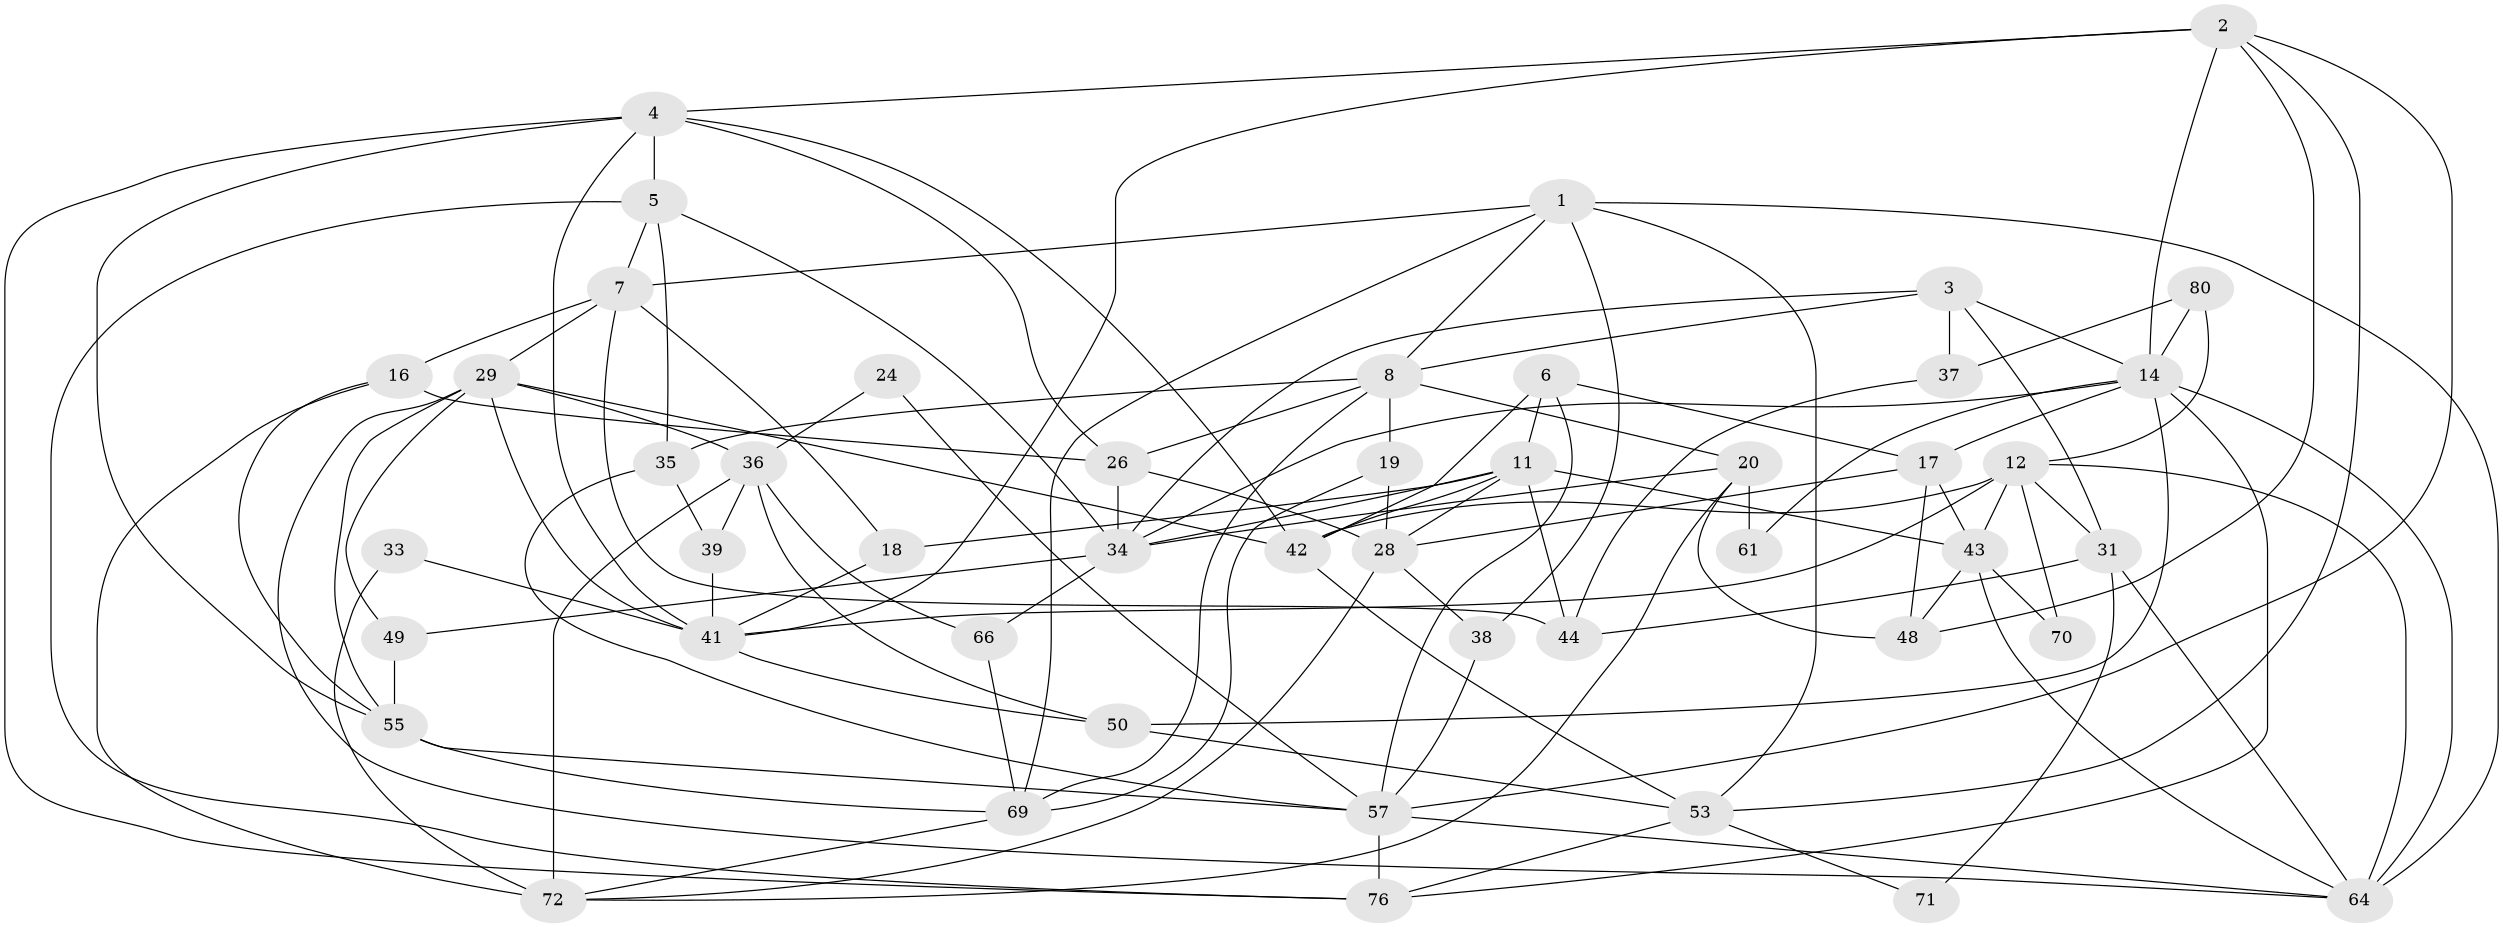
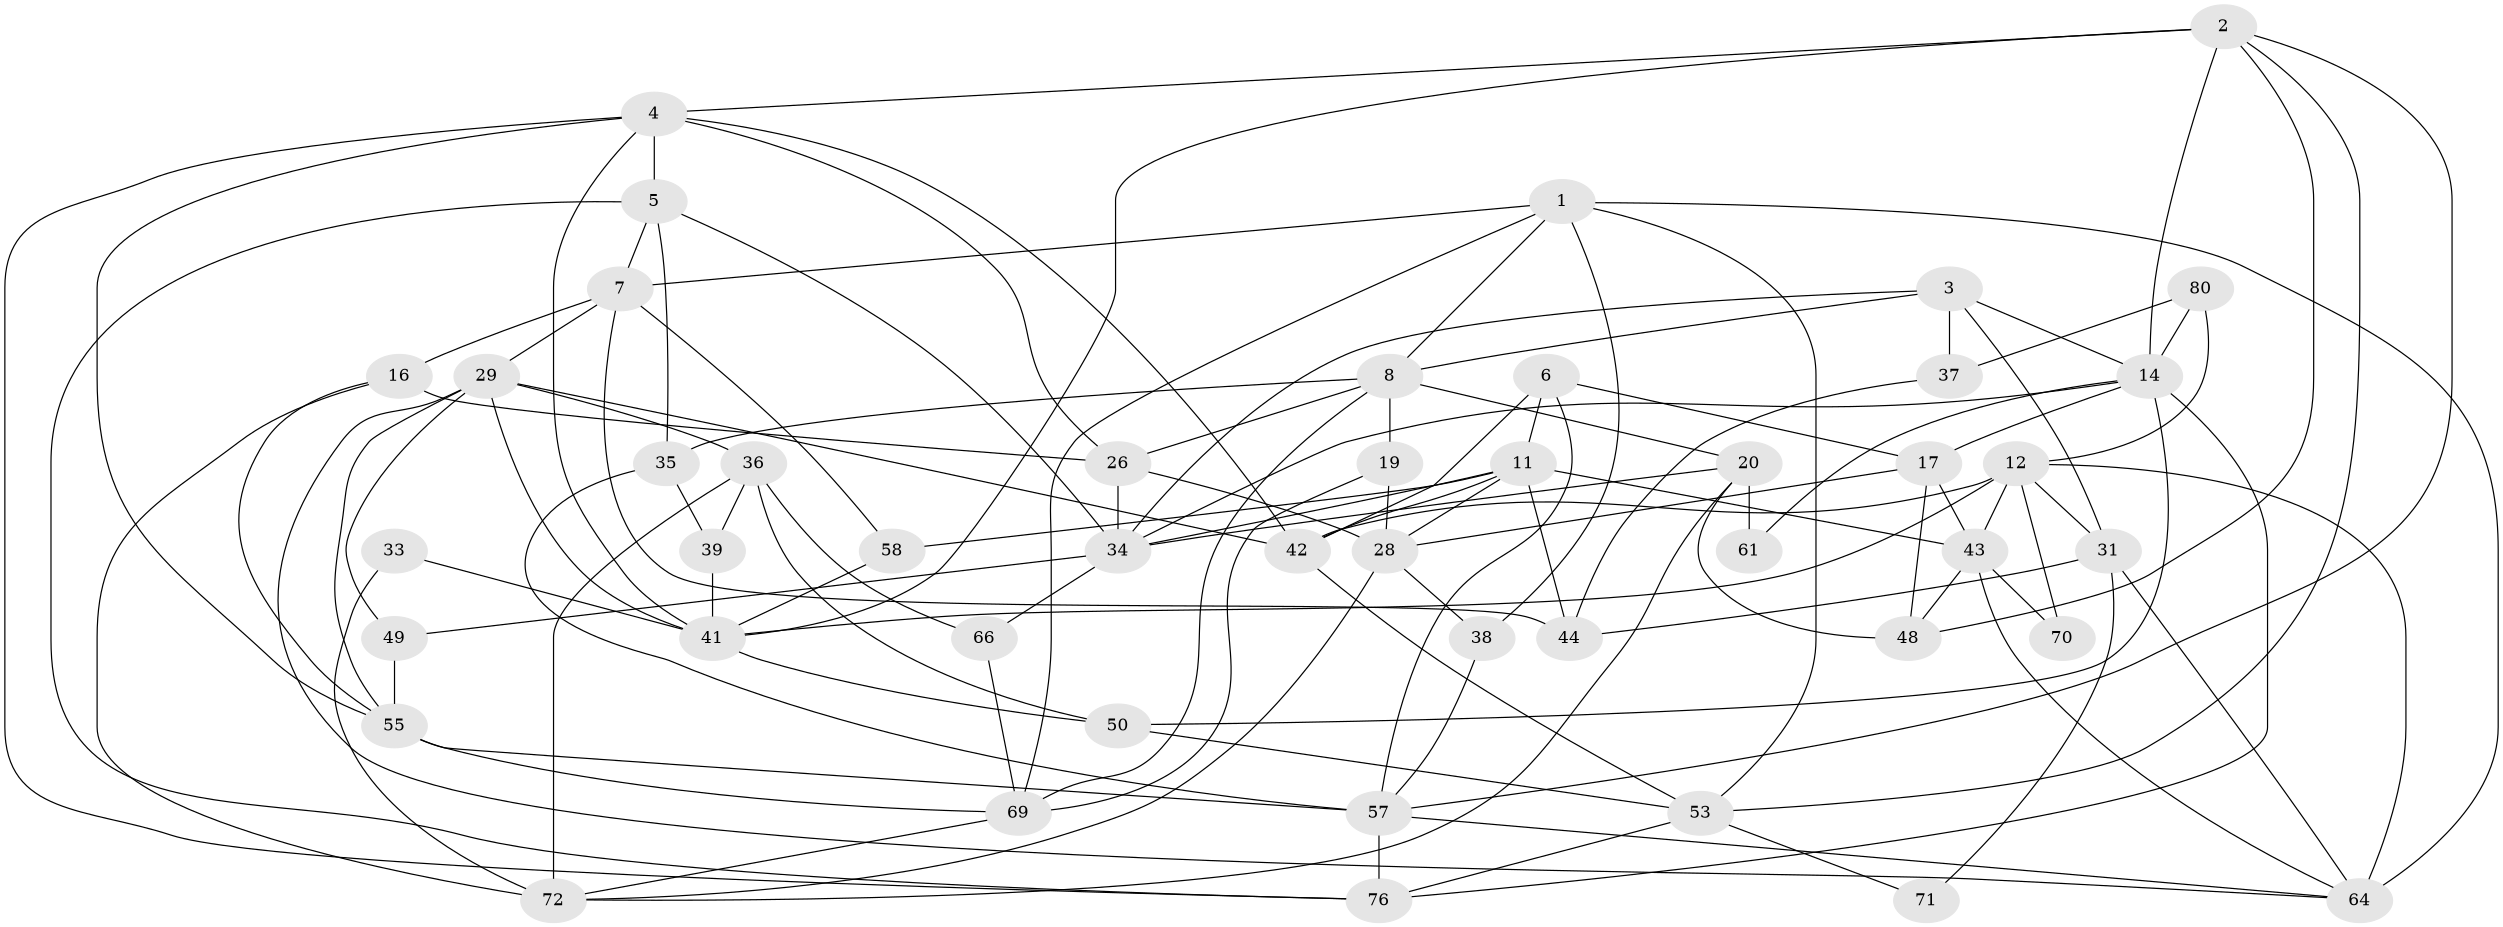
node "24": removed
node "18": label "18" -> "58"
edge "14" -- "64": removed
